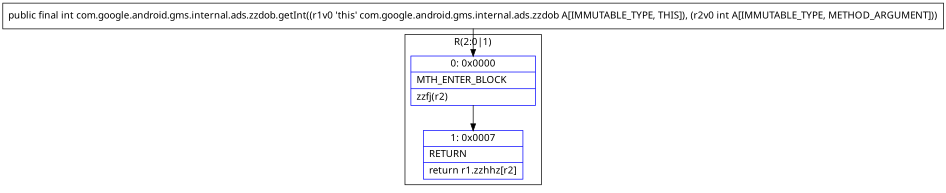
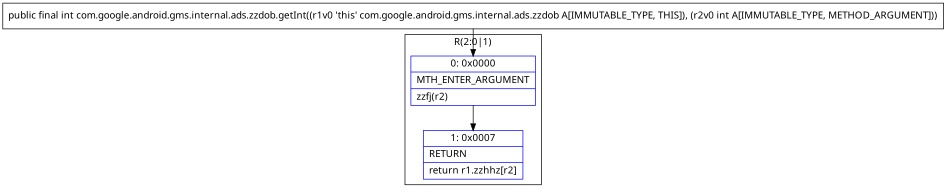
node "0: 0x0000": text "MTH_ENTER_BLOCK" -> "MTH_ENTER_ARGUMENT"
